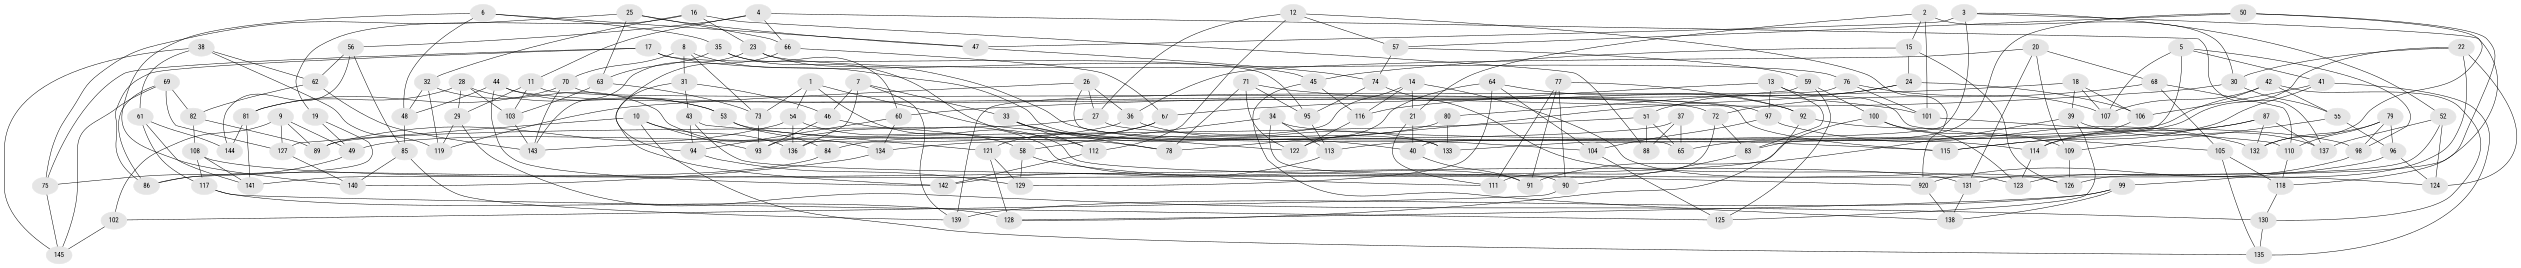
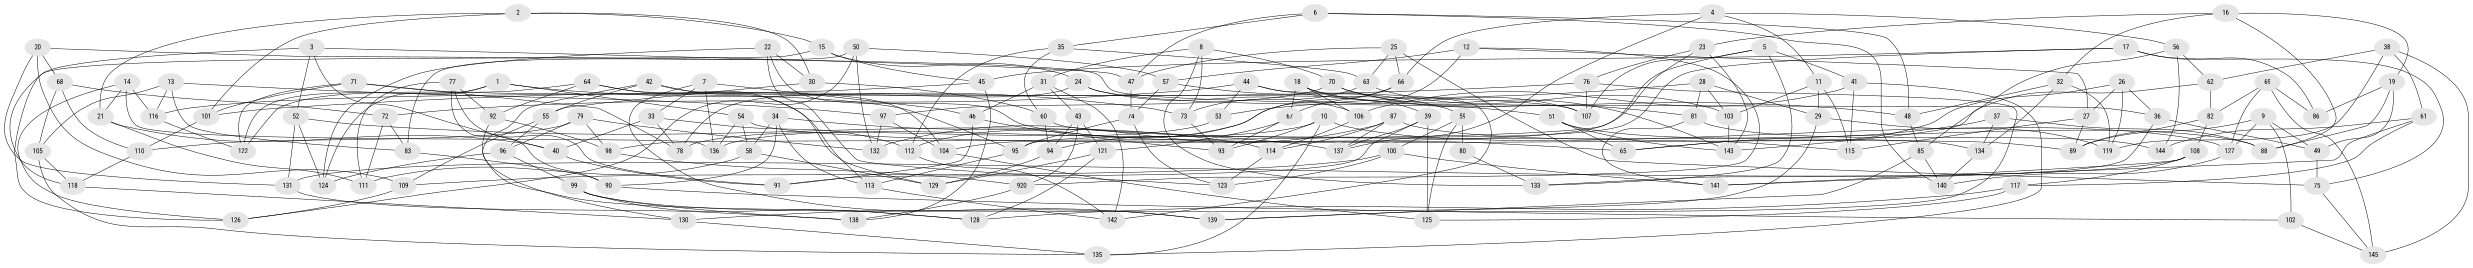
edge "19" -- "88": added
node "84": removed
